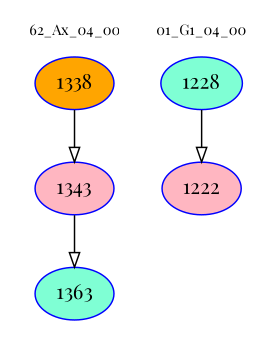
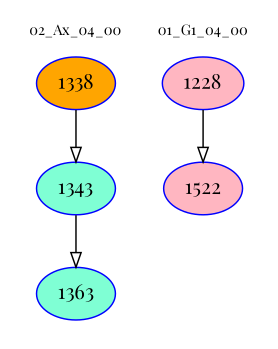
cluster "62_Ax_04_00": label "62_Ax_04_00" -> "02_Ax_04_00"
node "1228": fillcolor aquamarine -> lightpink
node "1343": fillcolor lightpink -> aquamarine
node "1222": label "1222" -> "1522"
